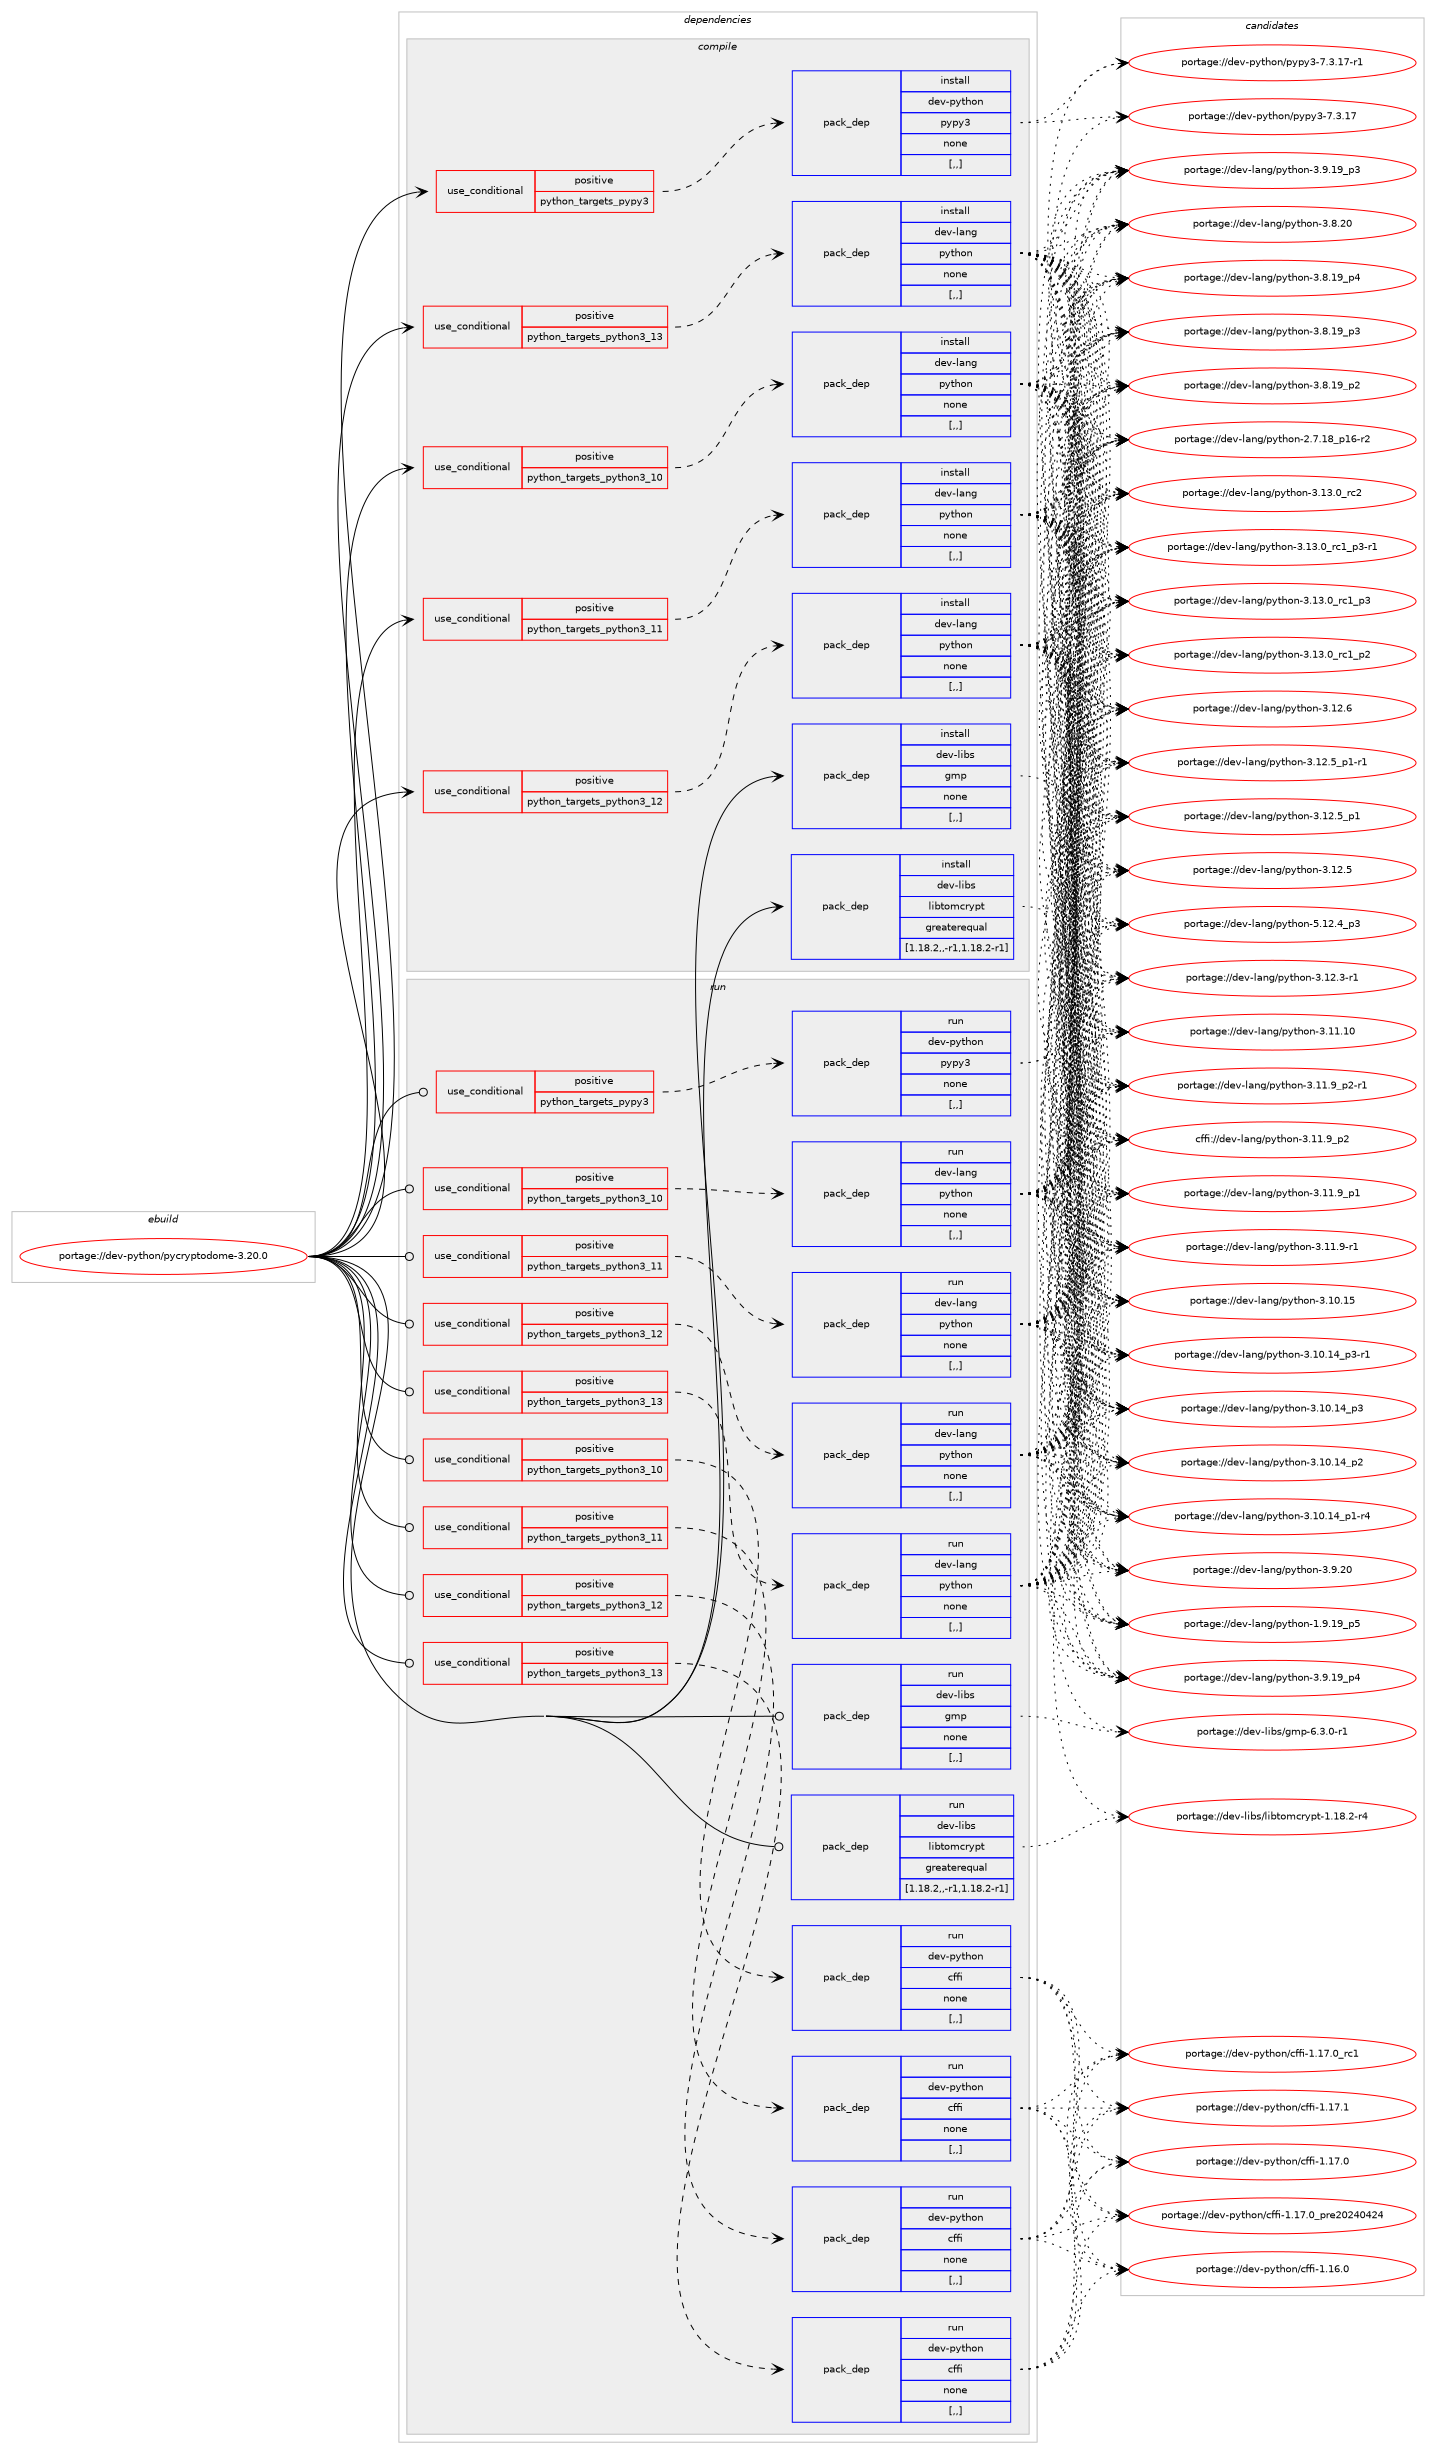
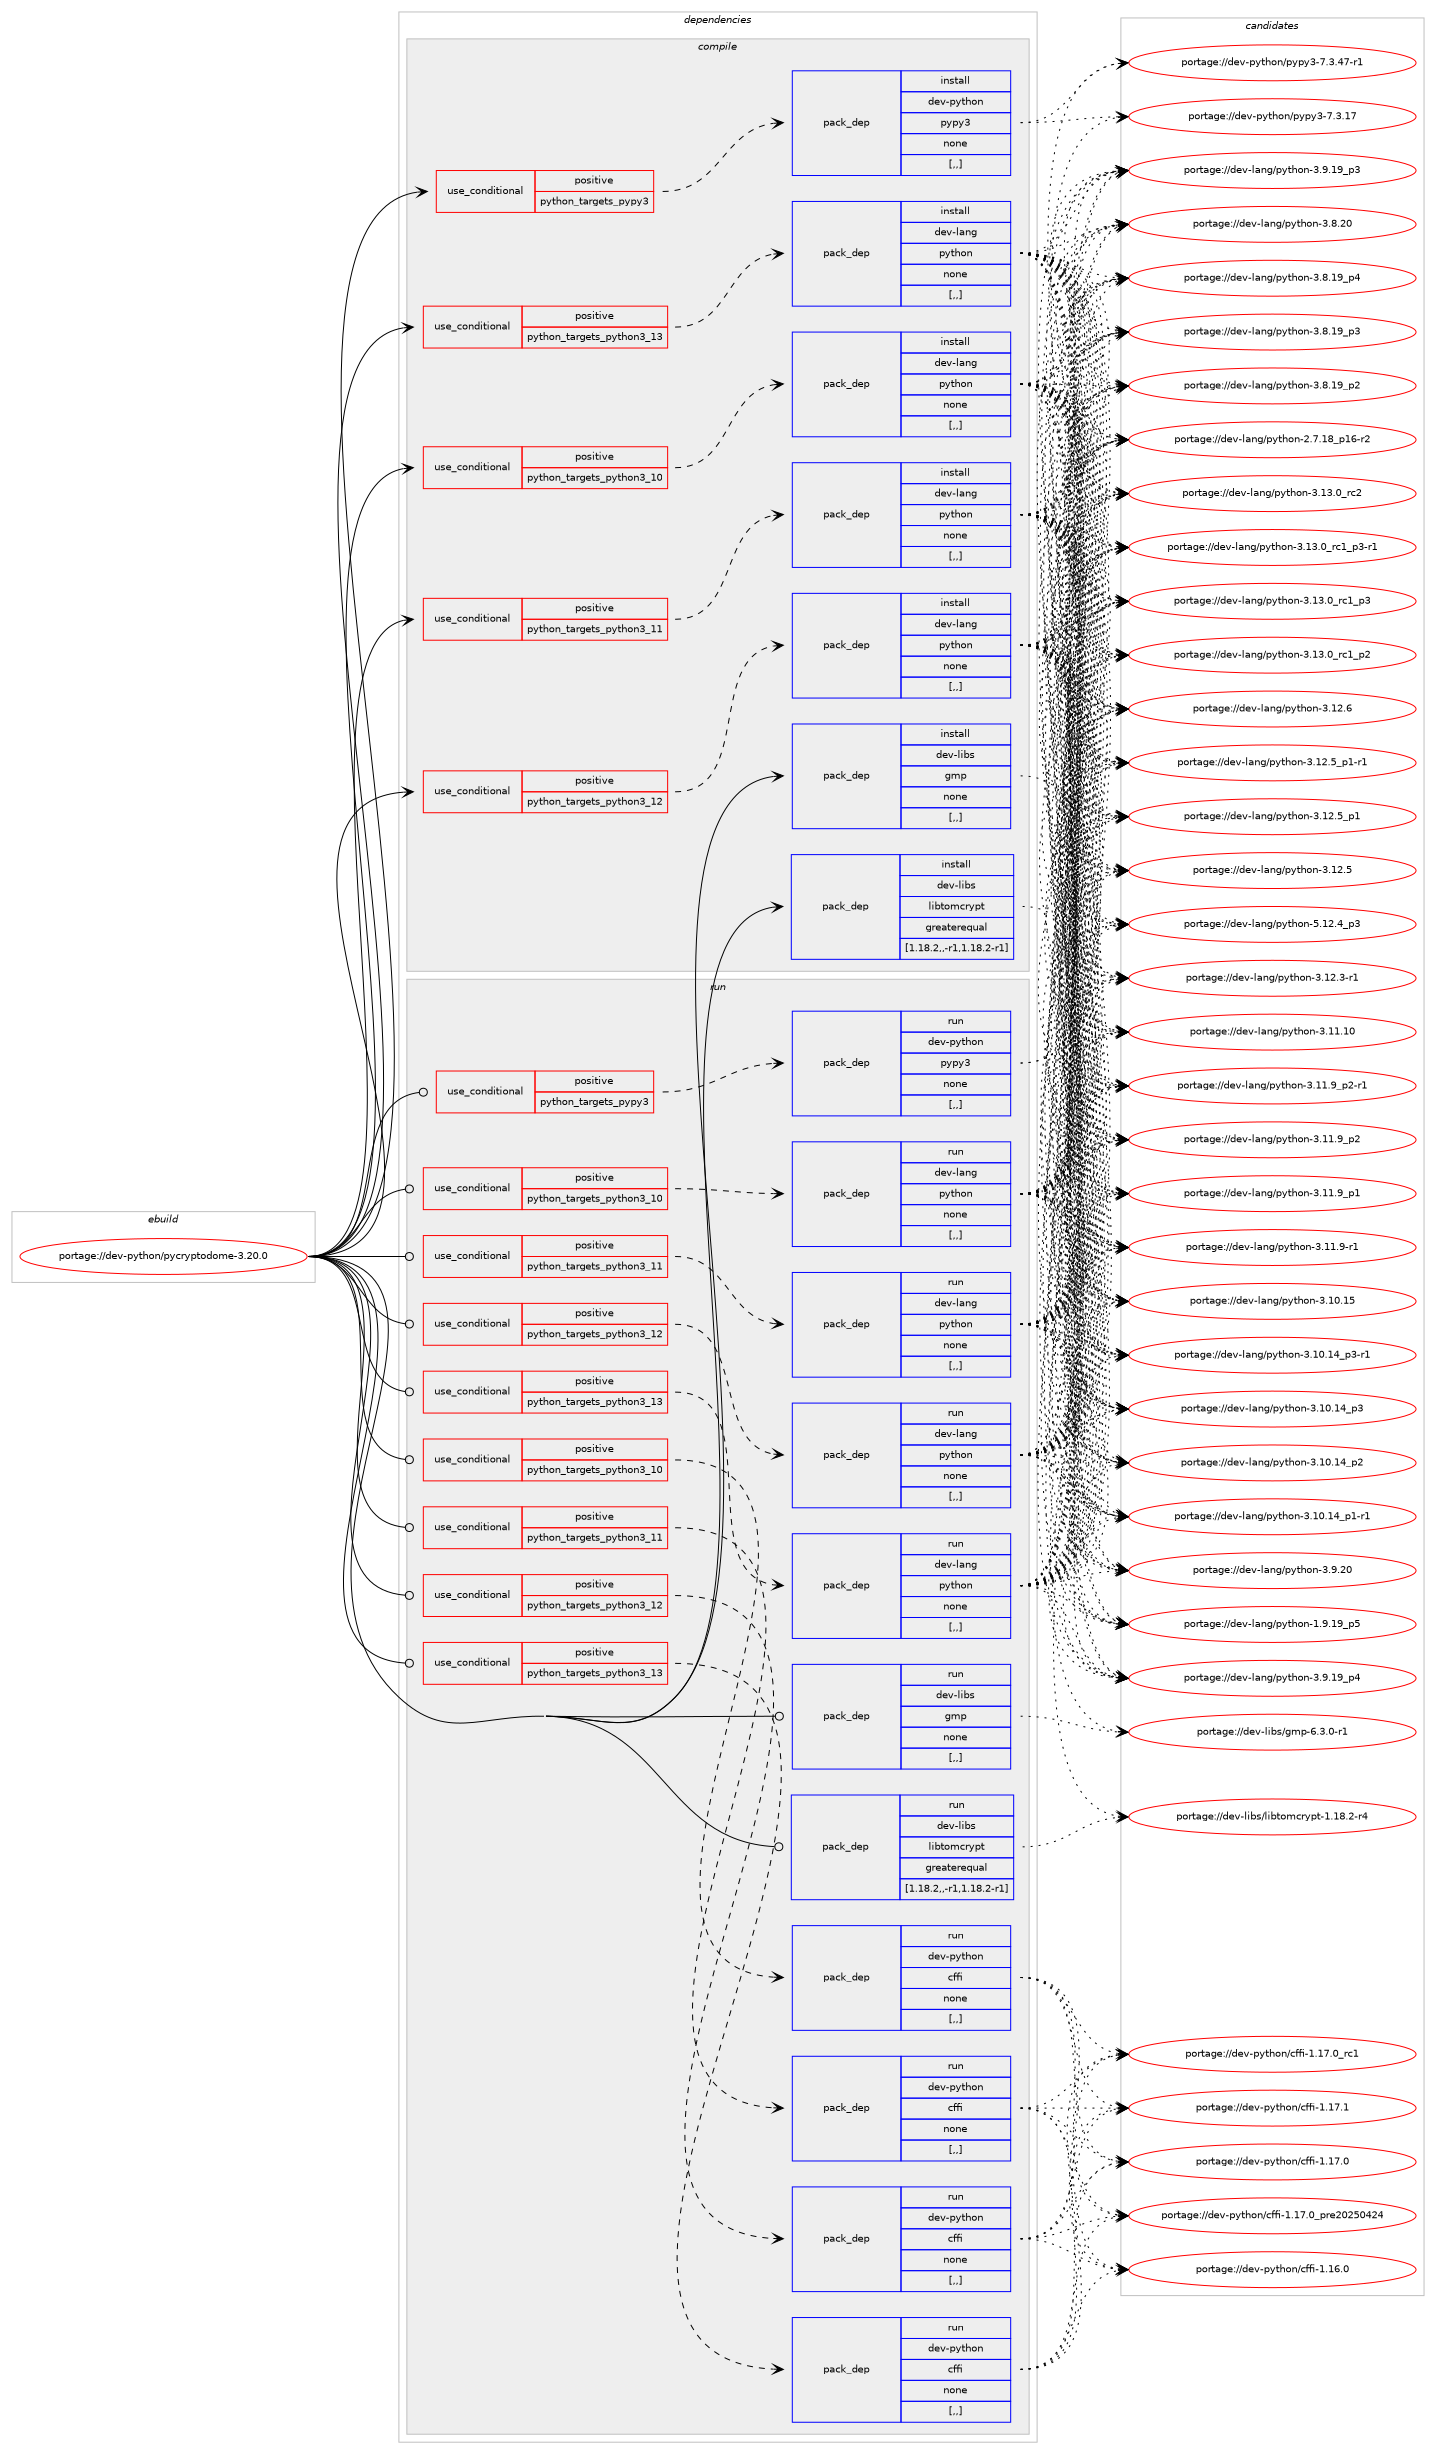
node "portage://dev-python/pypy3-7.3.17-r1": label "portage://dev-python/pypy3-7.3.17-r1" -> "portage://dev-python/pypy3-7.3.47-r1"
node "cffi://dev-lang/python-3.11.9_p2": label "cffi://dev-lang/python-3.11.9_p2" -> "portage://dev-lang/python-3.11.9_p2"
node "portage://dev-lang/python-3.10.14_p1-r4": label "portage://dev-lang/python-3.10.14_p1-r4" -> "portage://dev-lang/python-3.10.14_p1-r1"
node "portage://dev-python/cffi-1.17.0_pre20240424": label "portage://dev-python/cffi-1.17.0_pre20240424" -> "portage://dev-python/cffi-1.17.0_pre20250424"
